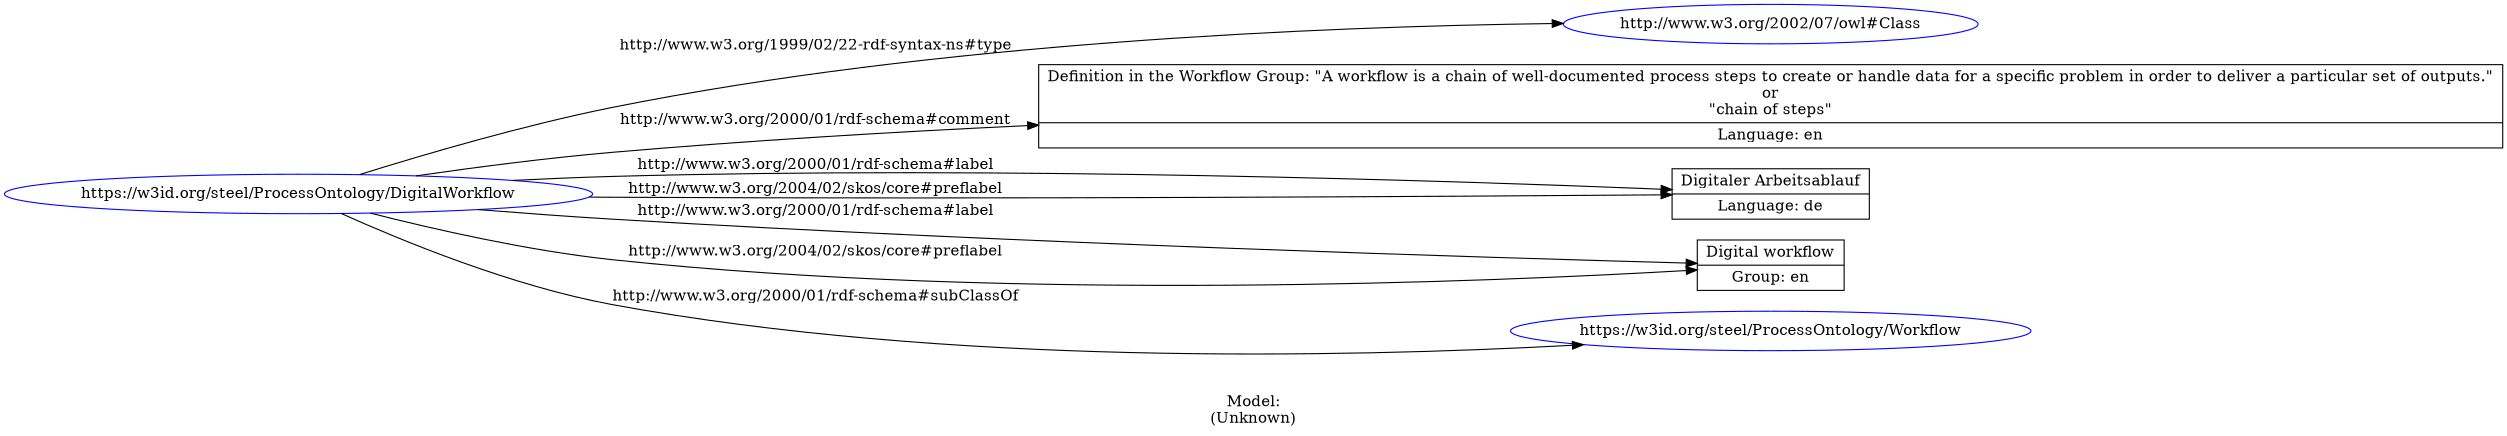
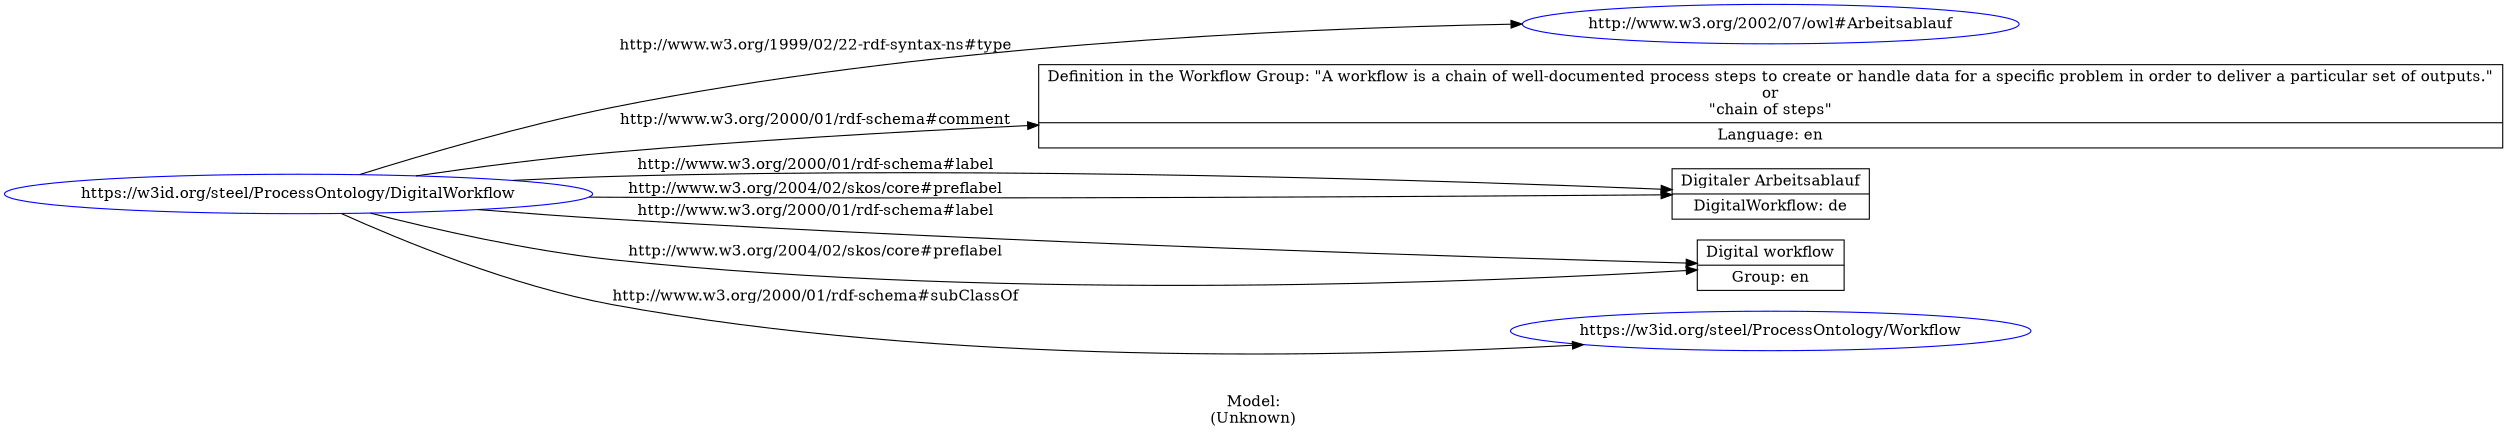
node "http://www.w3.org/2002/07/owl#Class": label "http://www.w3.org/2002/07/owl#Class" -> "http://www.w3.org/2002/07/owl#Arbeitsablauf"
node "Digitaler Arbeitsablauf": text "Language: de" -> "DigitalWorkflow: de"
